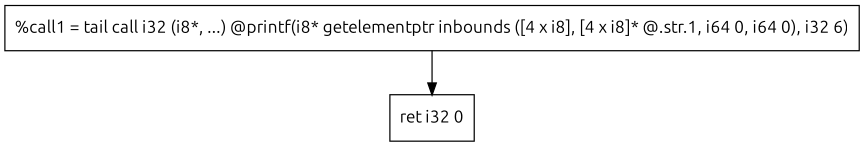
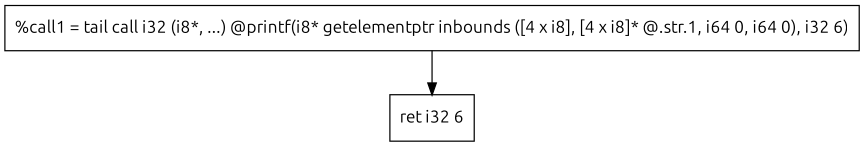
node "ret i32 0": label "ret i32 0" -> "ret i32 6"
